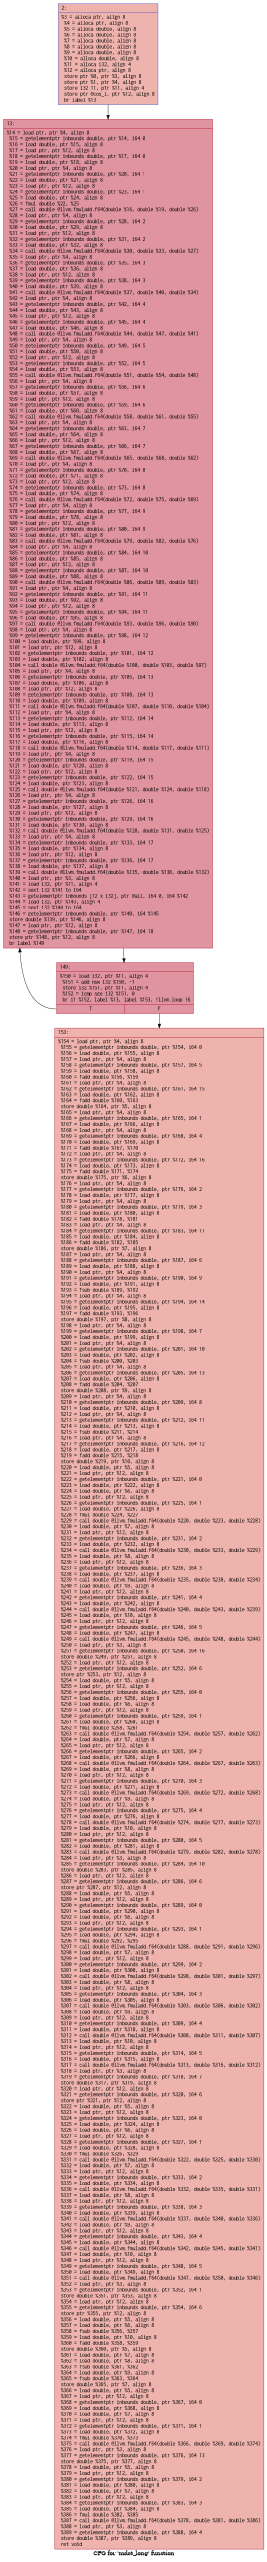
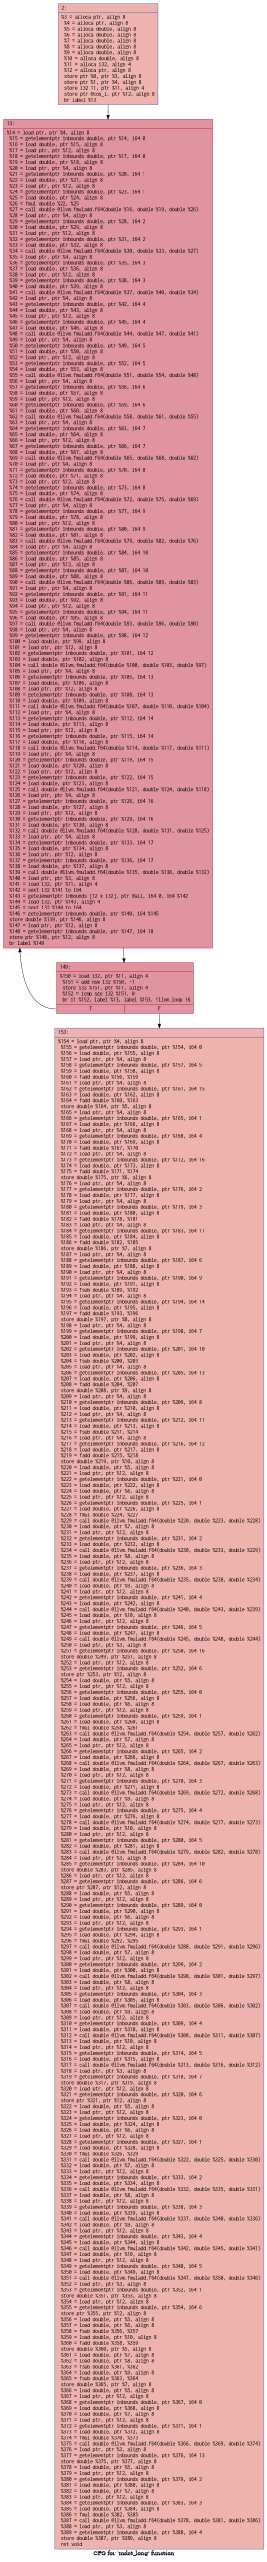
node "153:": color #b70d28ff -> #3d50c3ff
